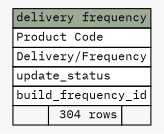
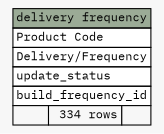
node "delivery frequency": text "304 rows" -> "334 rows"
